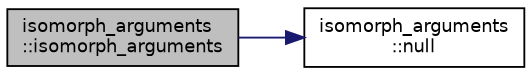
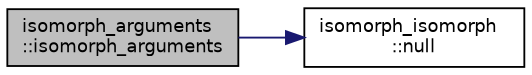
node "isomorph_arguments ::null": label "isomorph_arguments ::null" -> "isomorph_isomorph ::null"
